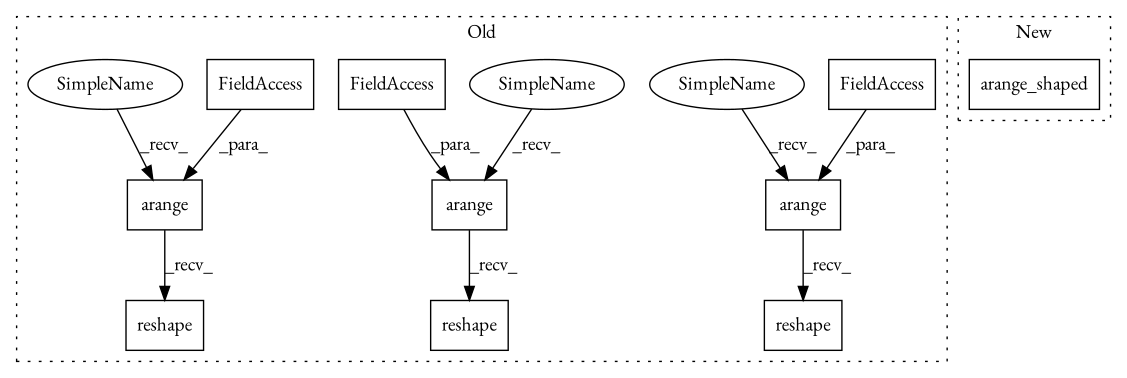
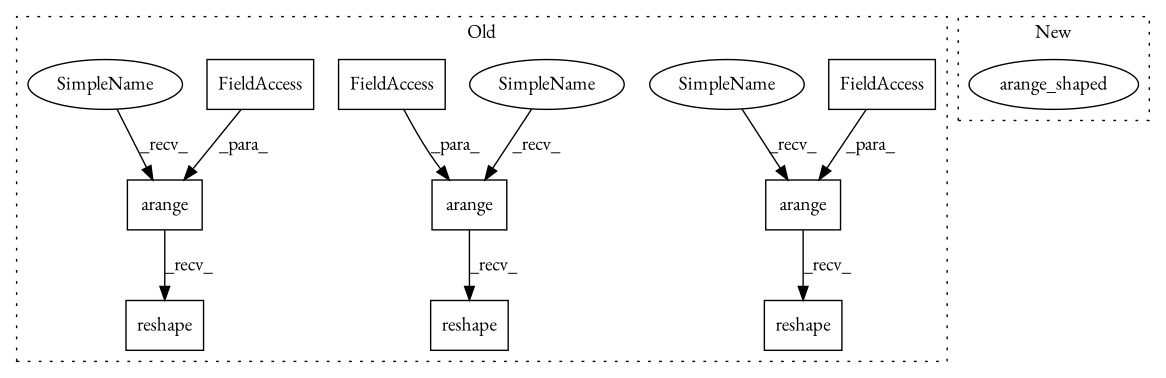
node "arange_shaped": shape box -> ellipse
